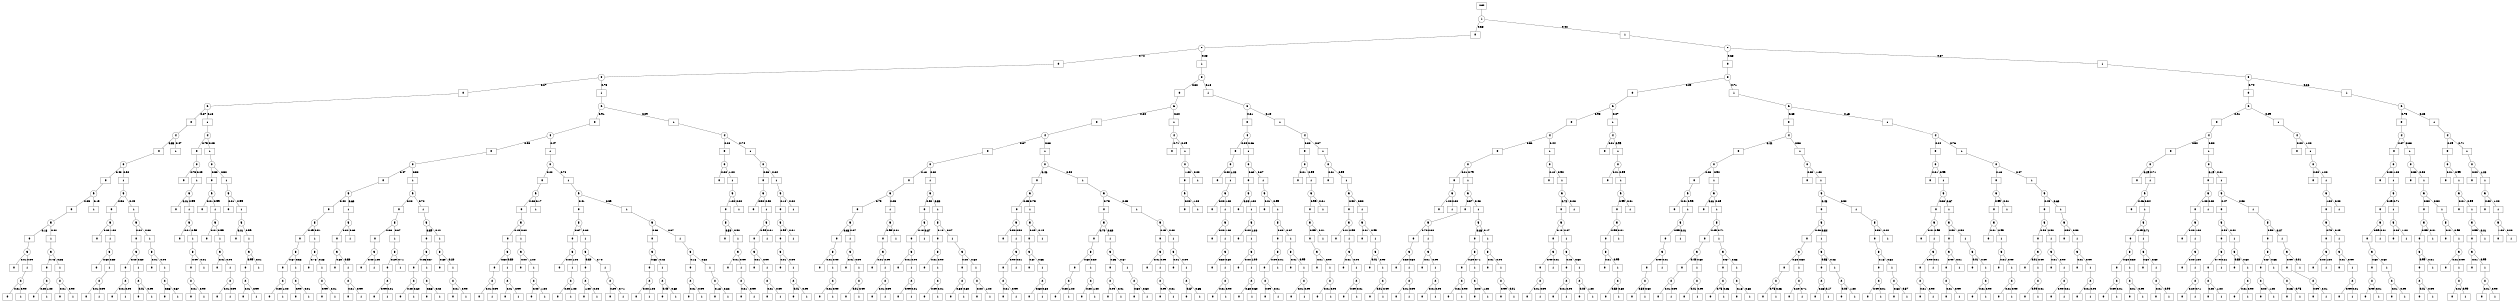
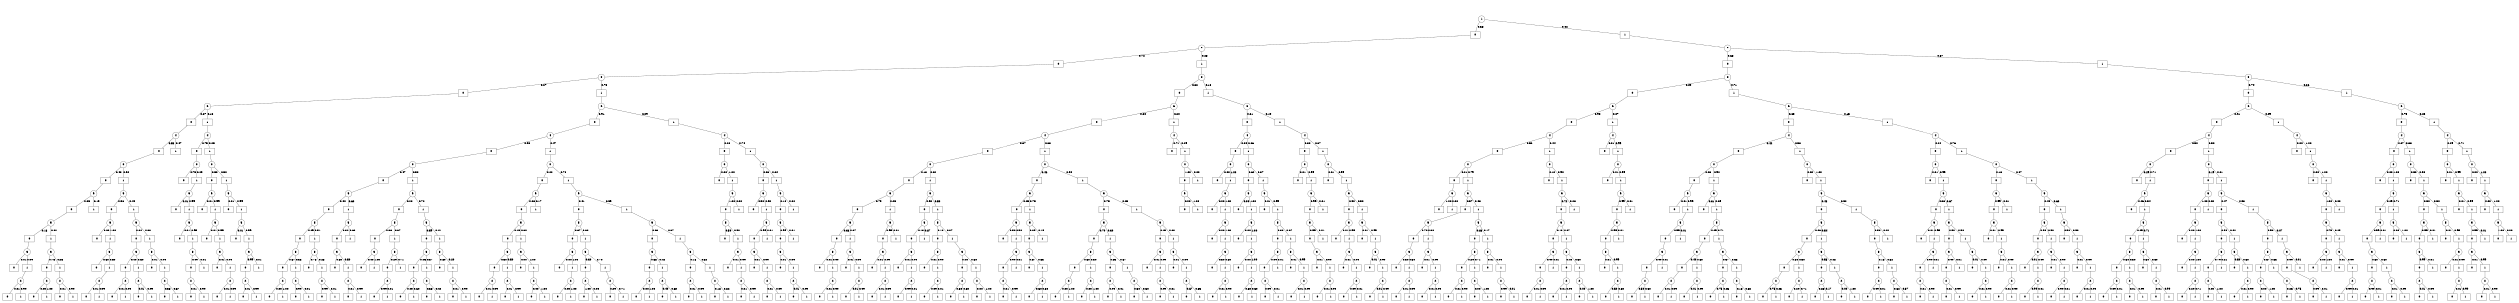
node "root": removed
